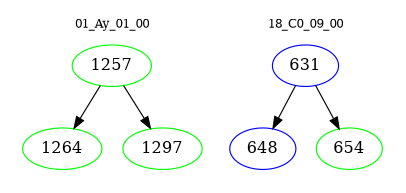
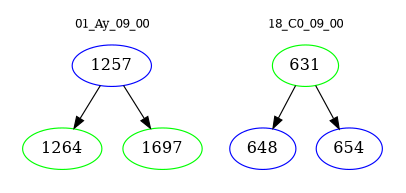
cluster "01_Ay_01_00": label "01_Ay_01_00" -> "01_Ay_09_00"
node "1257": color green -> blue
node "631": color blue -> green
node "1297": label "1297" -> "1697"
node "654": color green -> blue
